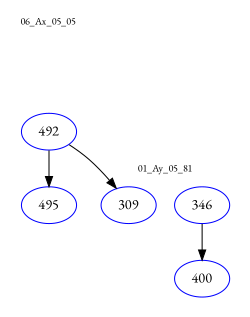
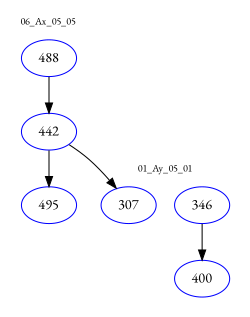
node "488": added
node "492": label "492" -> "442"
cluster "01_Ay_05_81": label "01_Ay_05_81" -> "01_Ay_05_01"
node "309": label "309" -> "307"
